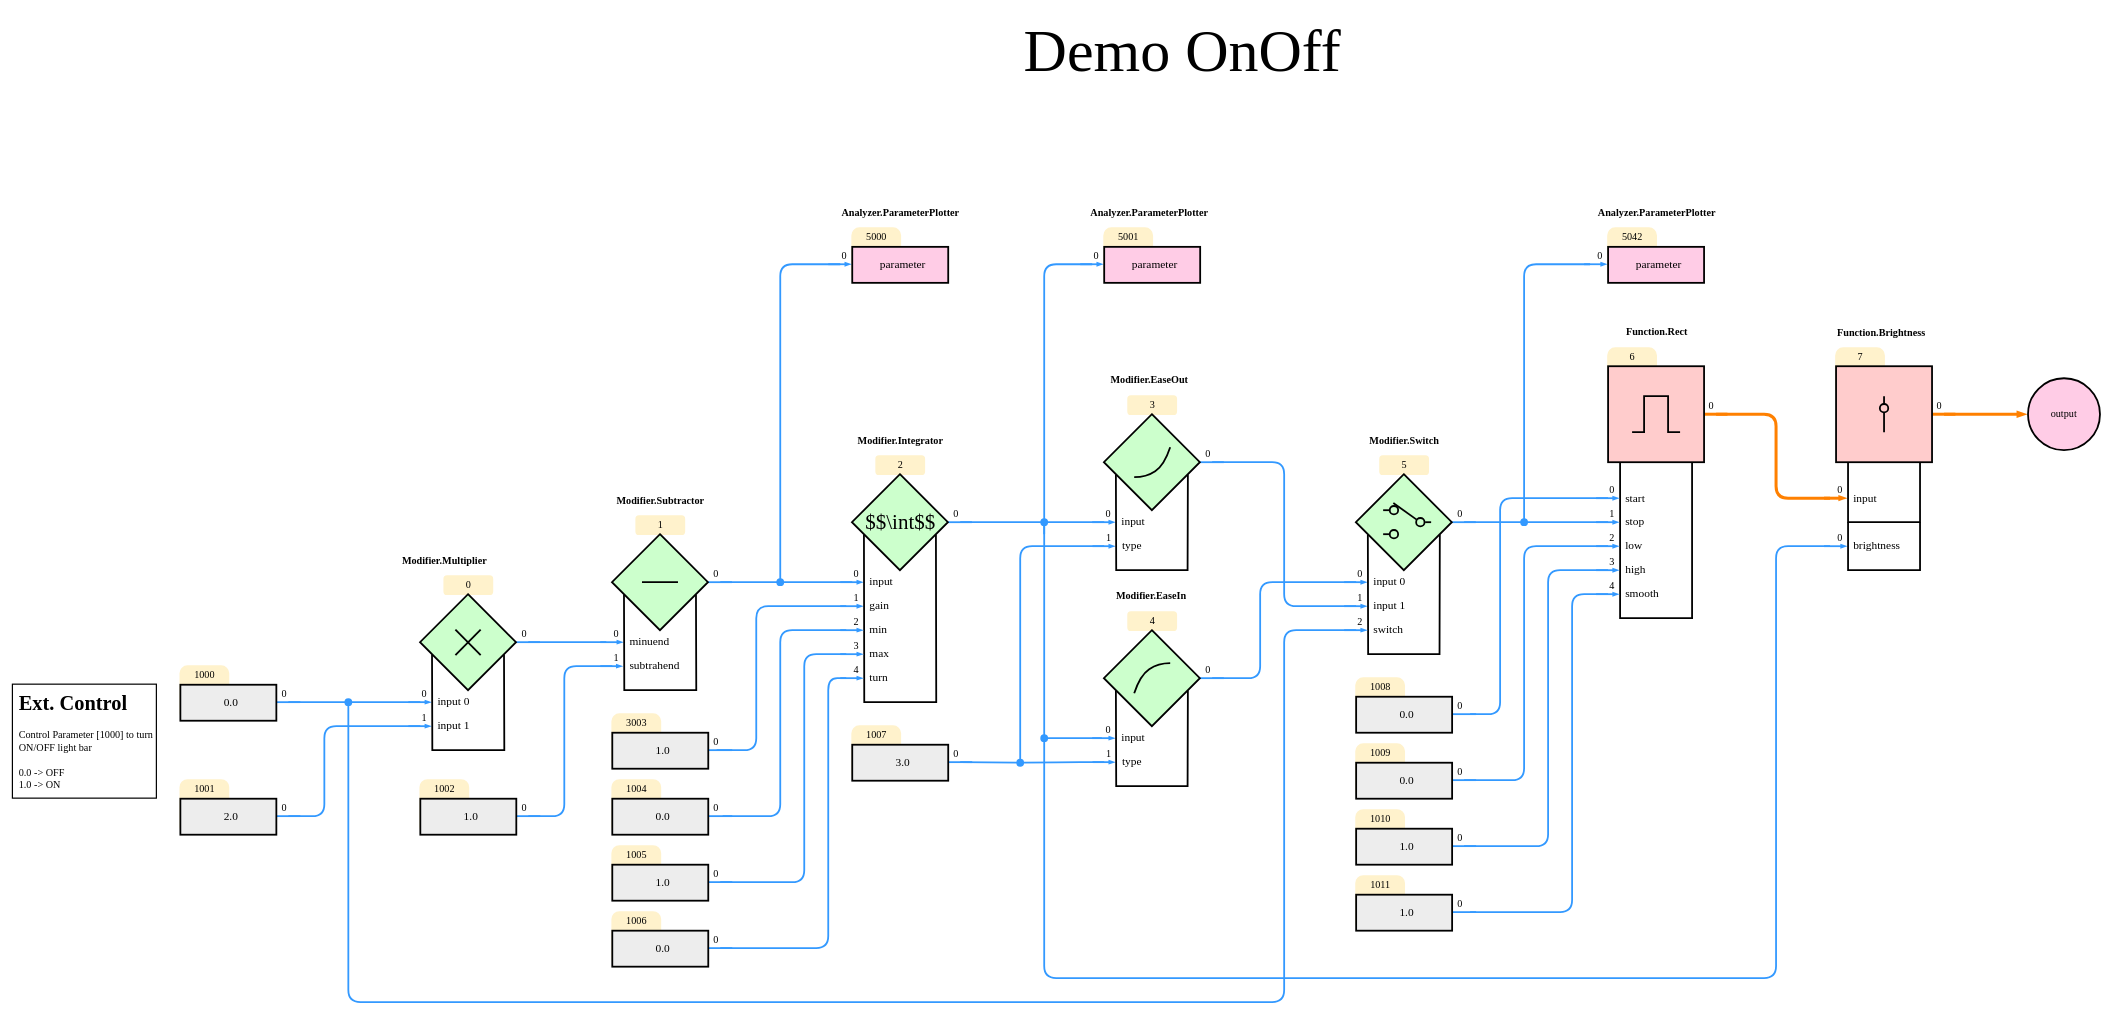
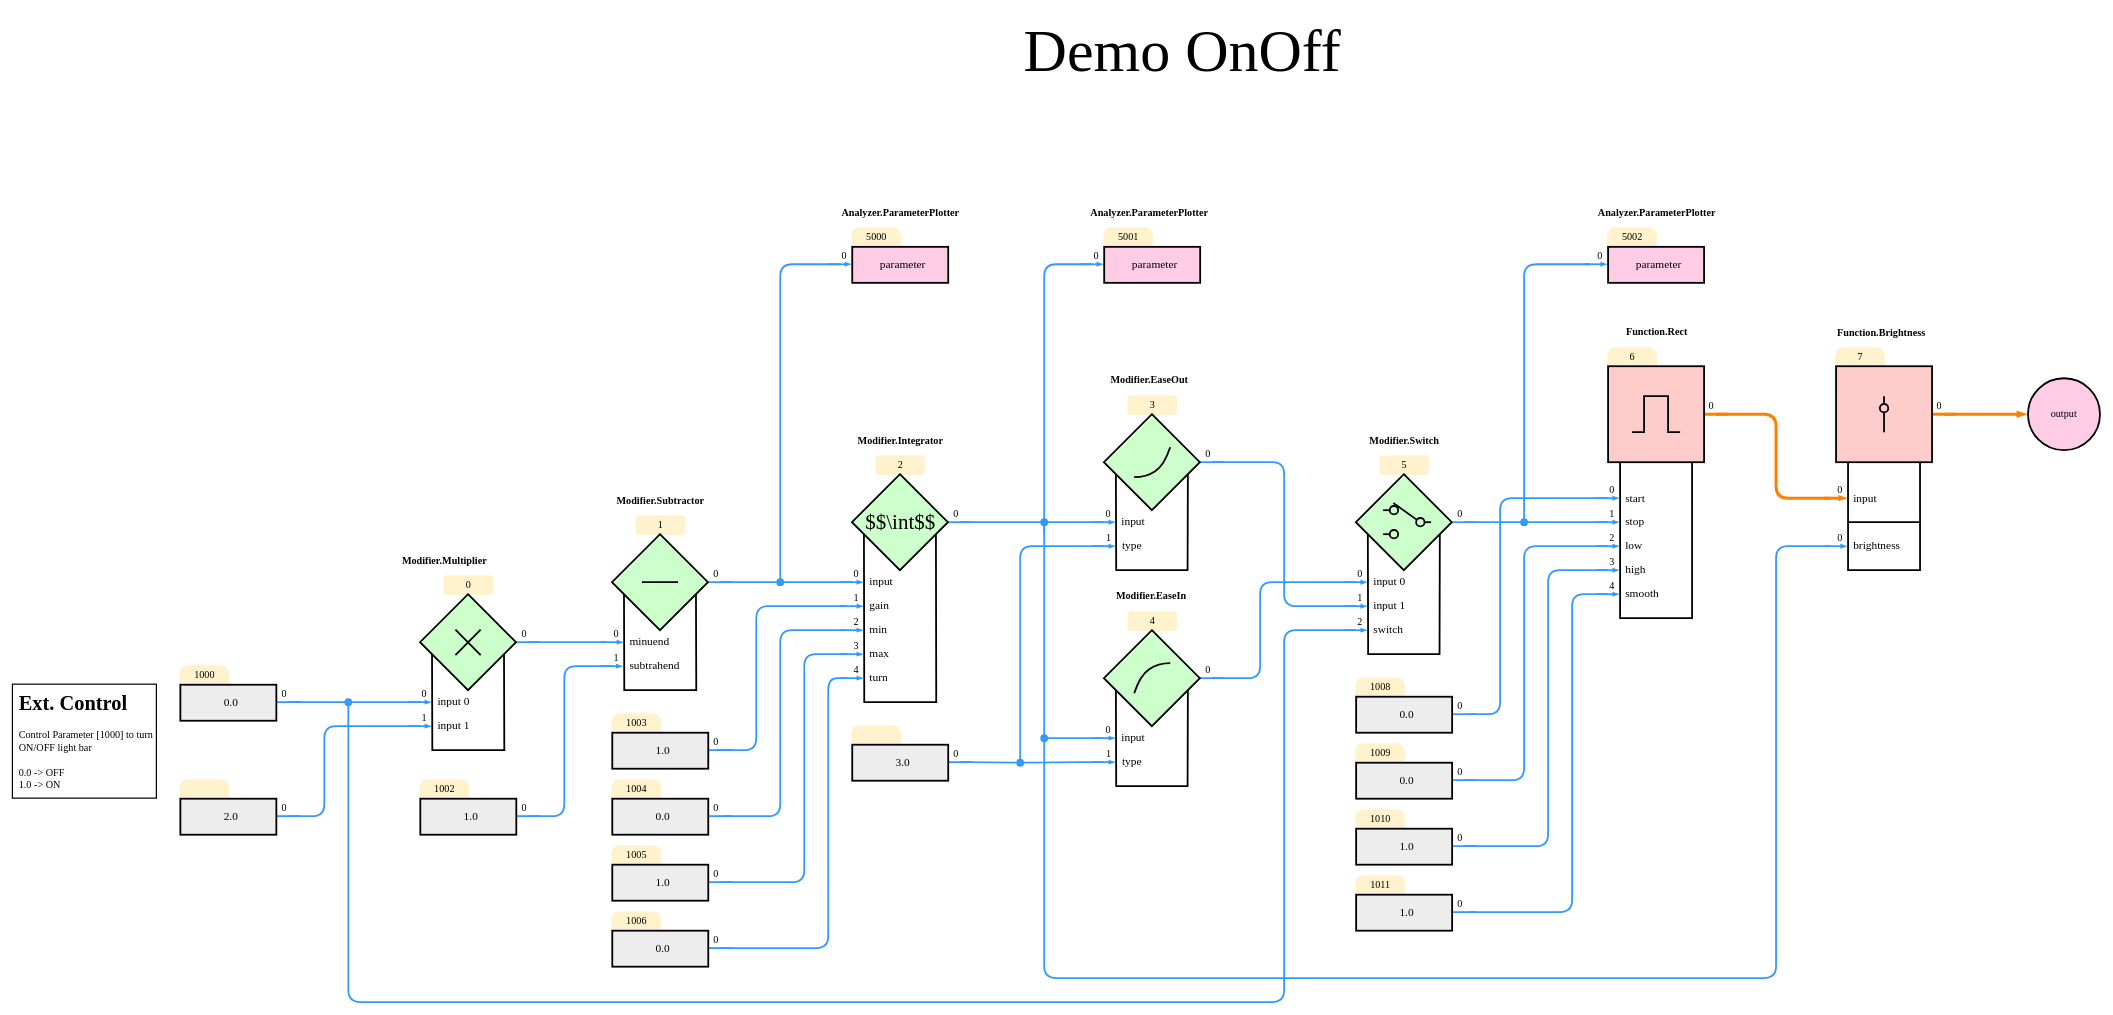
node "5042": label "5042" -> "5002"
node "3003": label "3003" -> "1003"
node "1007": removed
node "1001": removed
